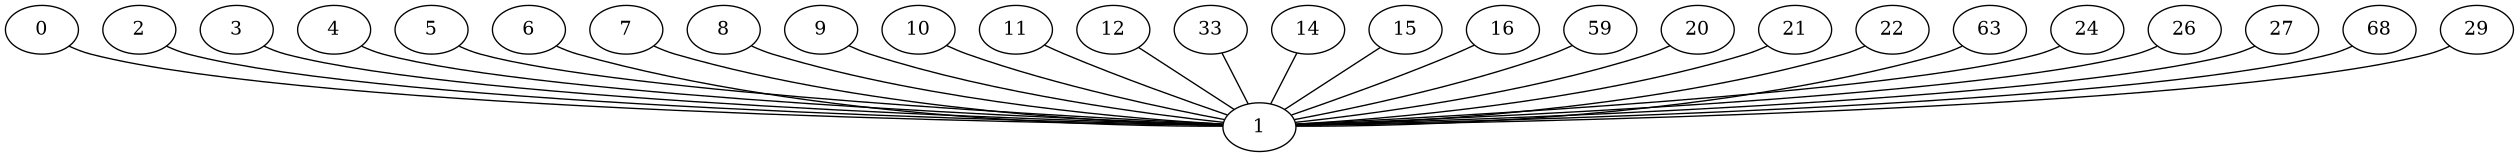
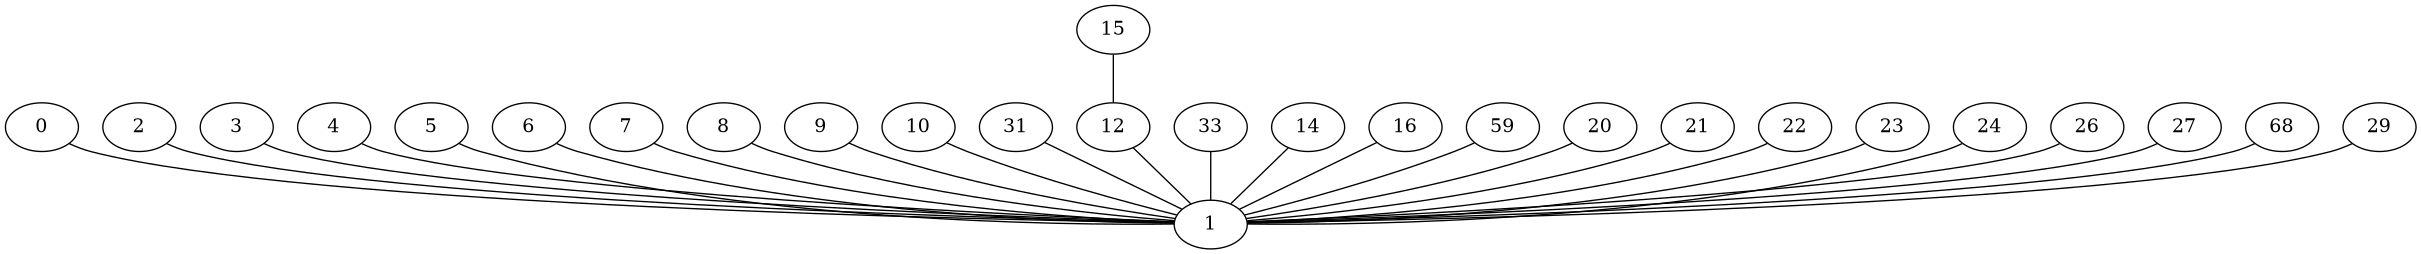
node "11": label "11" -> "31"
node "63": label "63" -> "23"
edge "15" -- "1": now "15" -- "12"
